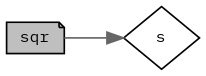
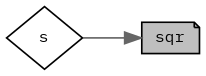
edge "sqr" -> "s": reversed
